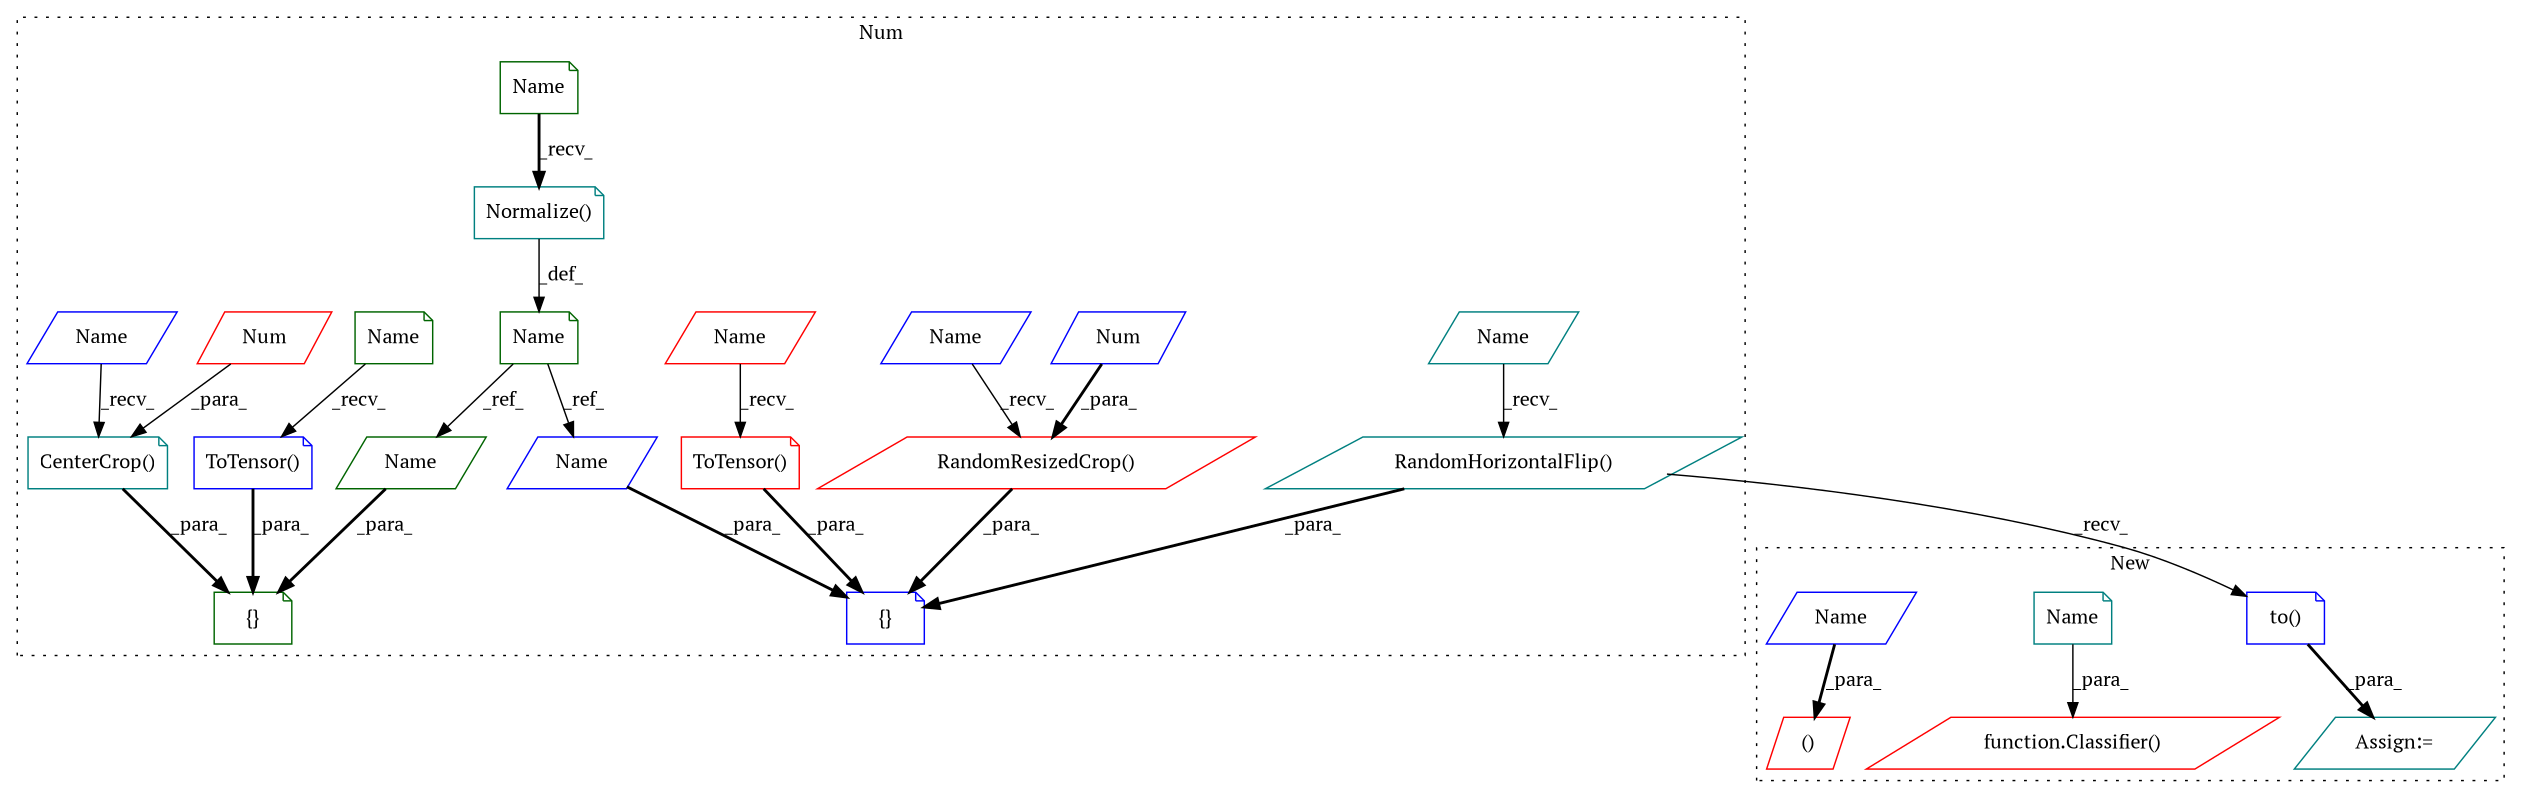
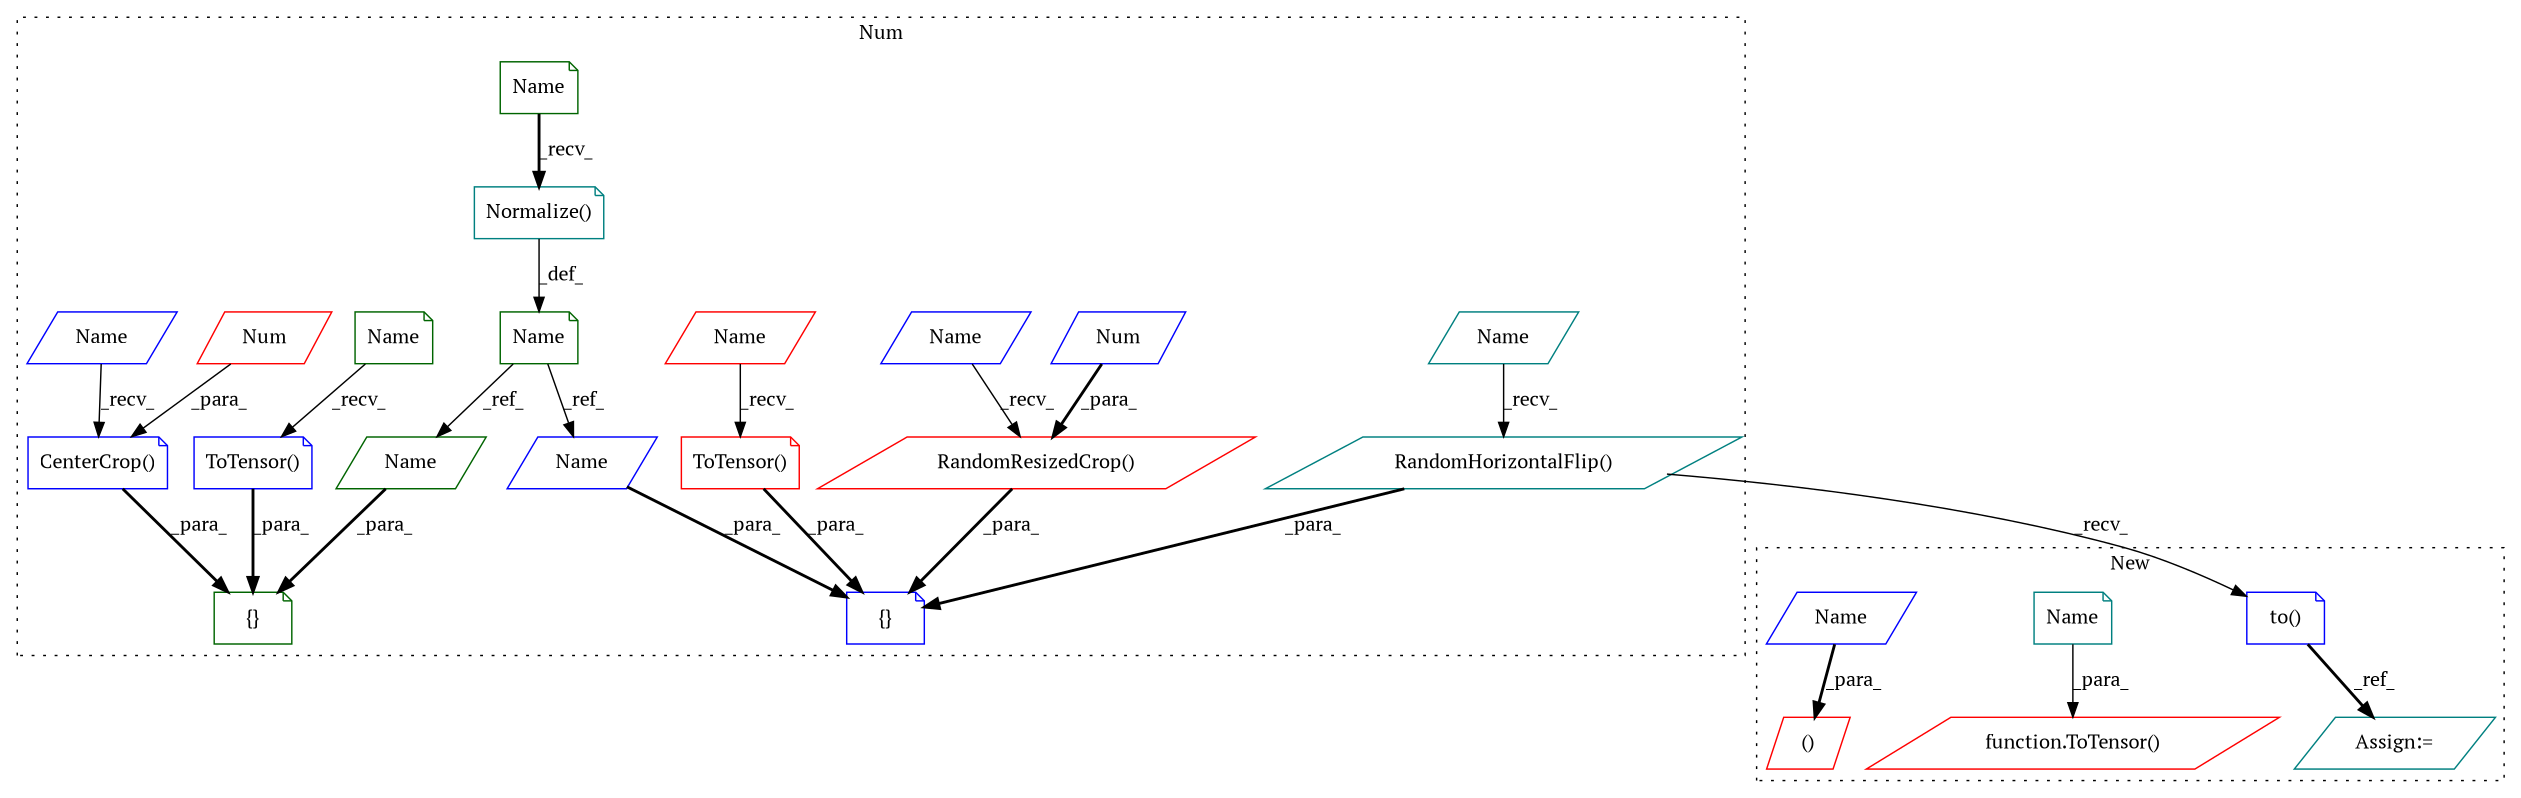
node "CenterCrop()": color teal -> blue
edge "to()" -> "Assign:=": label "_para_" -> "_ref_"
node "function.Classifier()": label "function.Classifier()" -> "function.ToTensor()"
